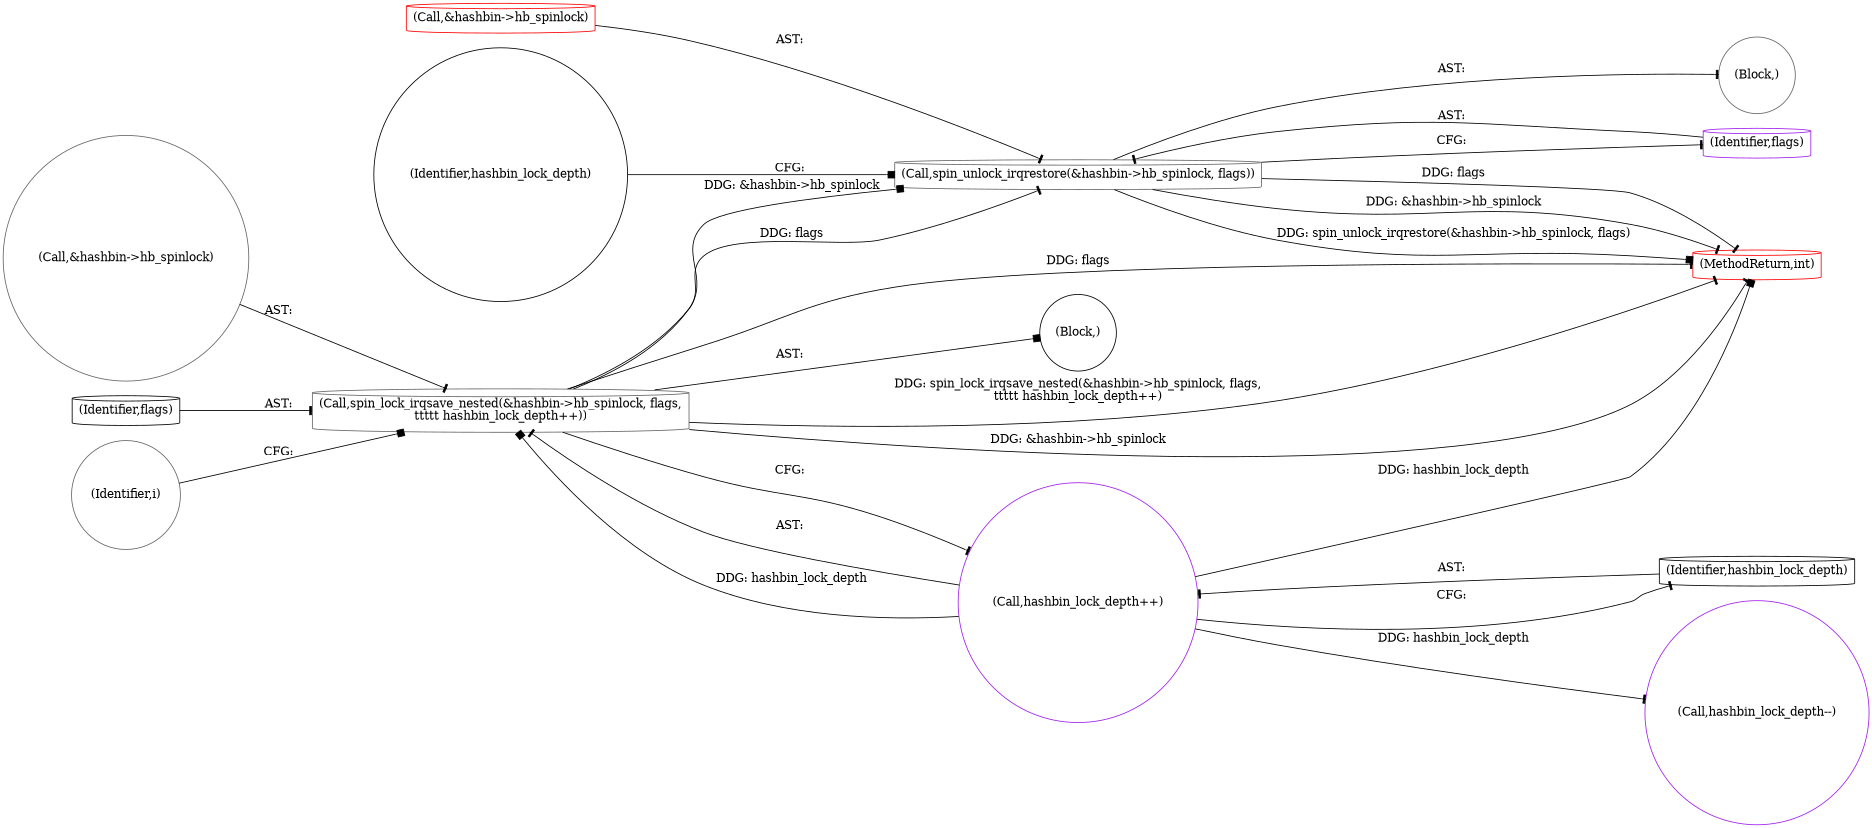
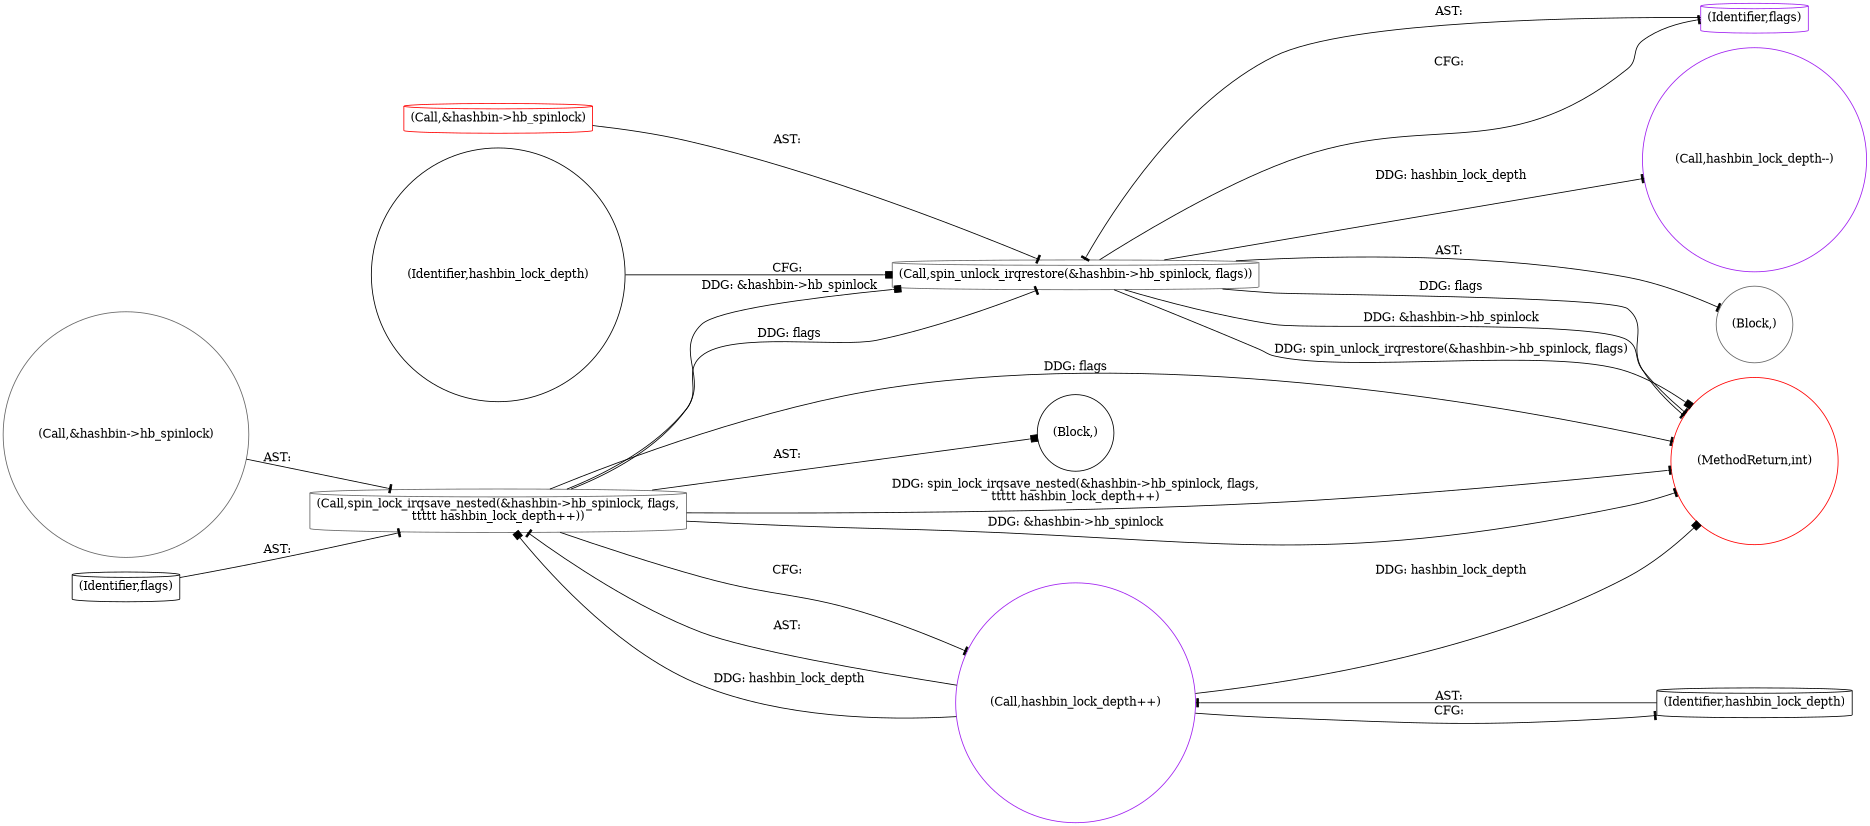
node "(MethodReturn,int)": shape cylinder -> circle
node "(Identifier,i)": removed
edge "(Call,hashbin_lock_depth++)" -> "(Call,hashbin_lock_depth--)": now "(Call,spin_unlock_irqrestore(&hashbin->hb_spinlock, flags))" -> "(Call,hashbin_lock_depth--)"
